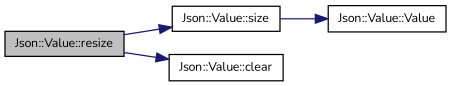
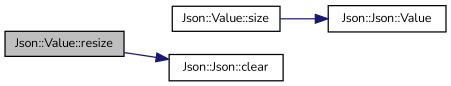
node "Json::Value::Value": label "Json::Value::Value" -> "Json::Json::Value"
edge "Json::Value::resize" -> "Json::Value::size": removed
node "Json::Value::clear": label "Json::Value::clear" -> "Json::Json::clear"
